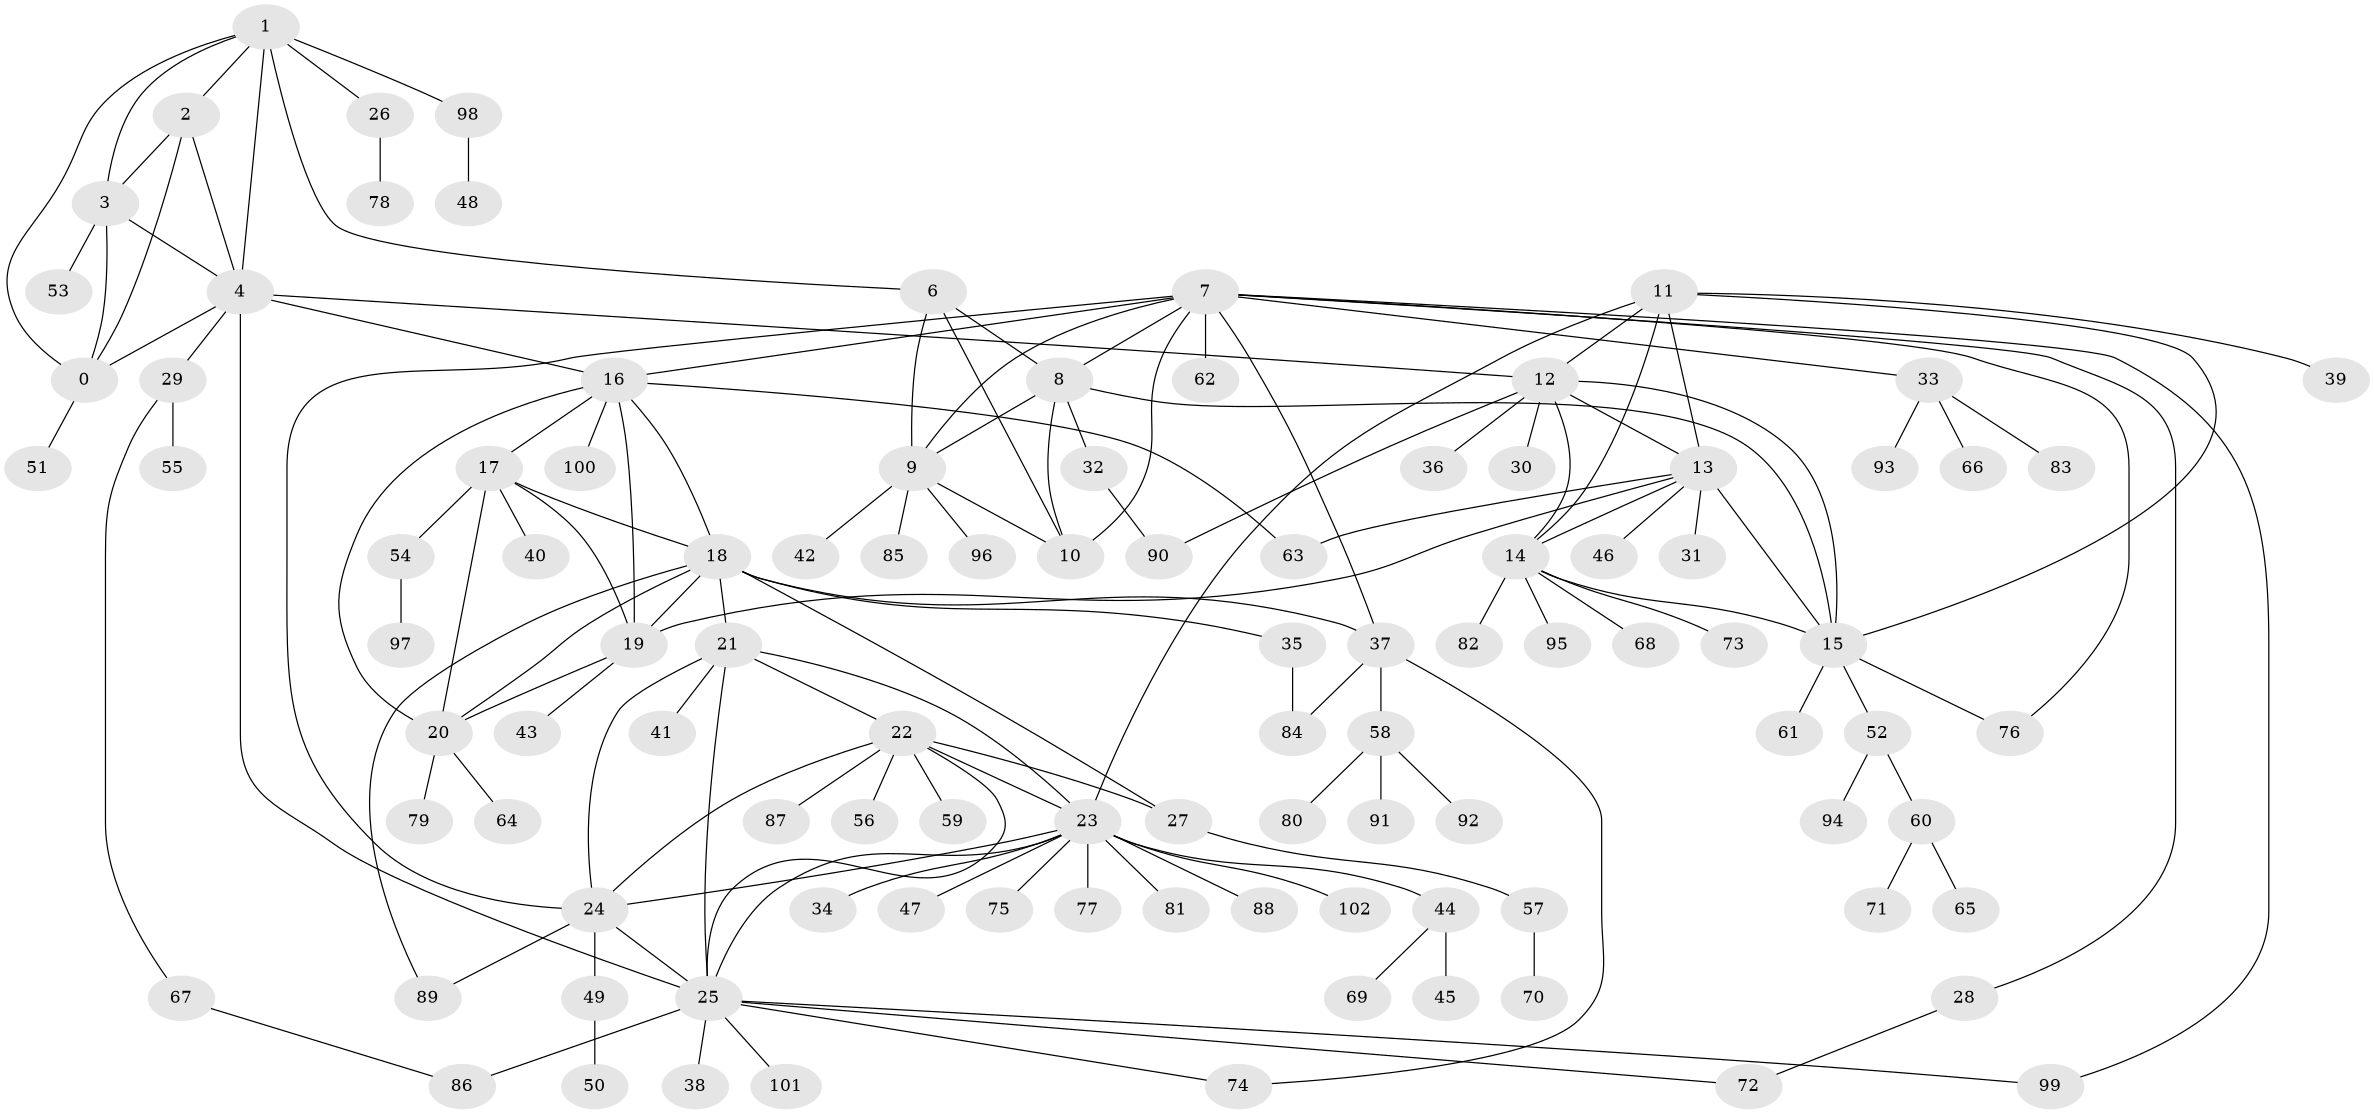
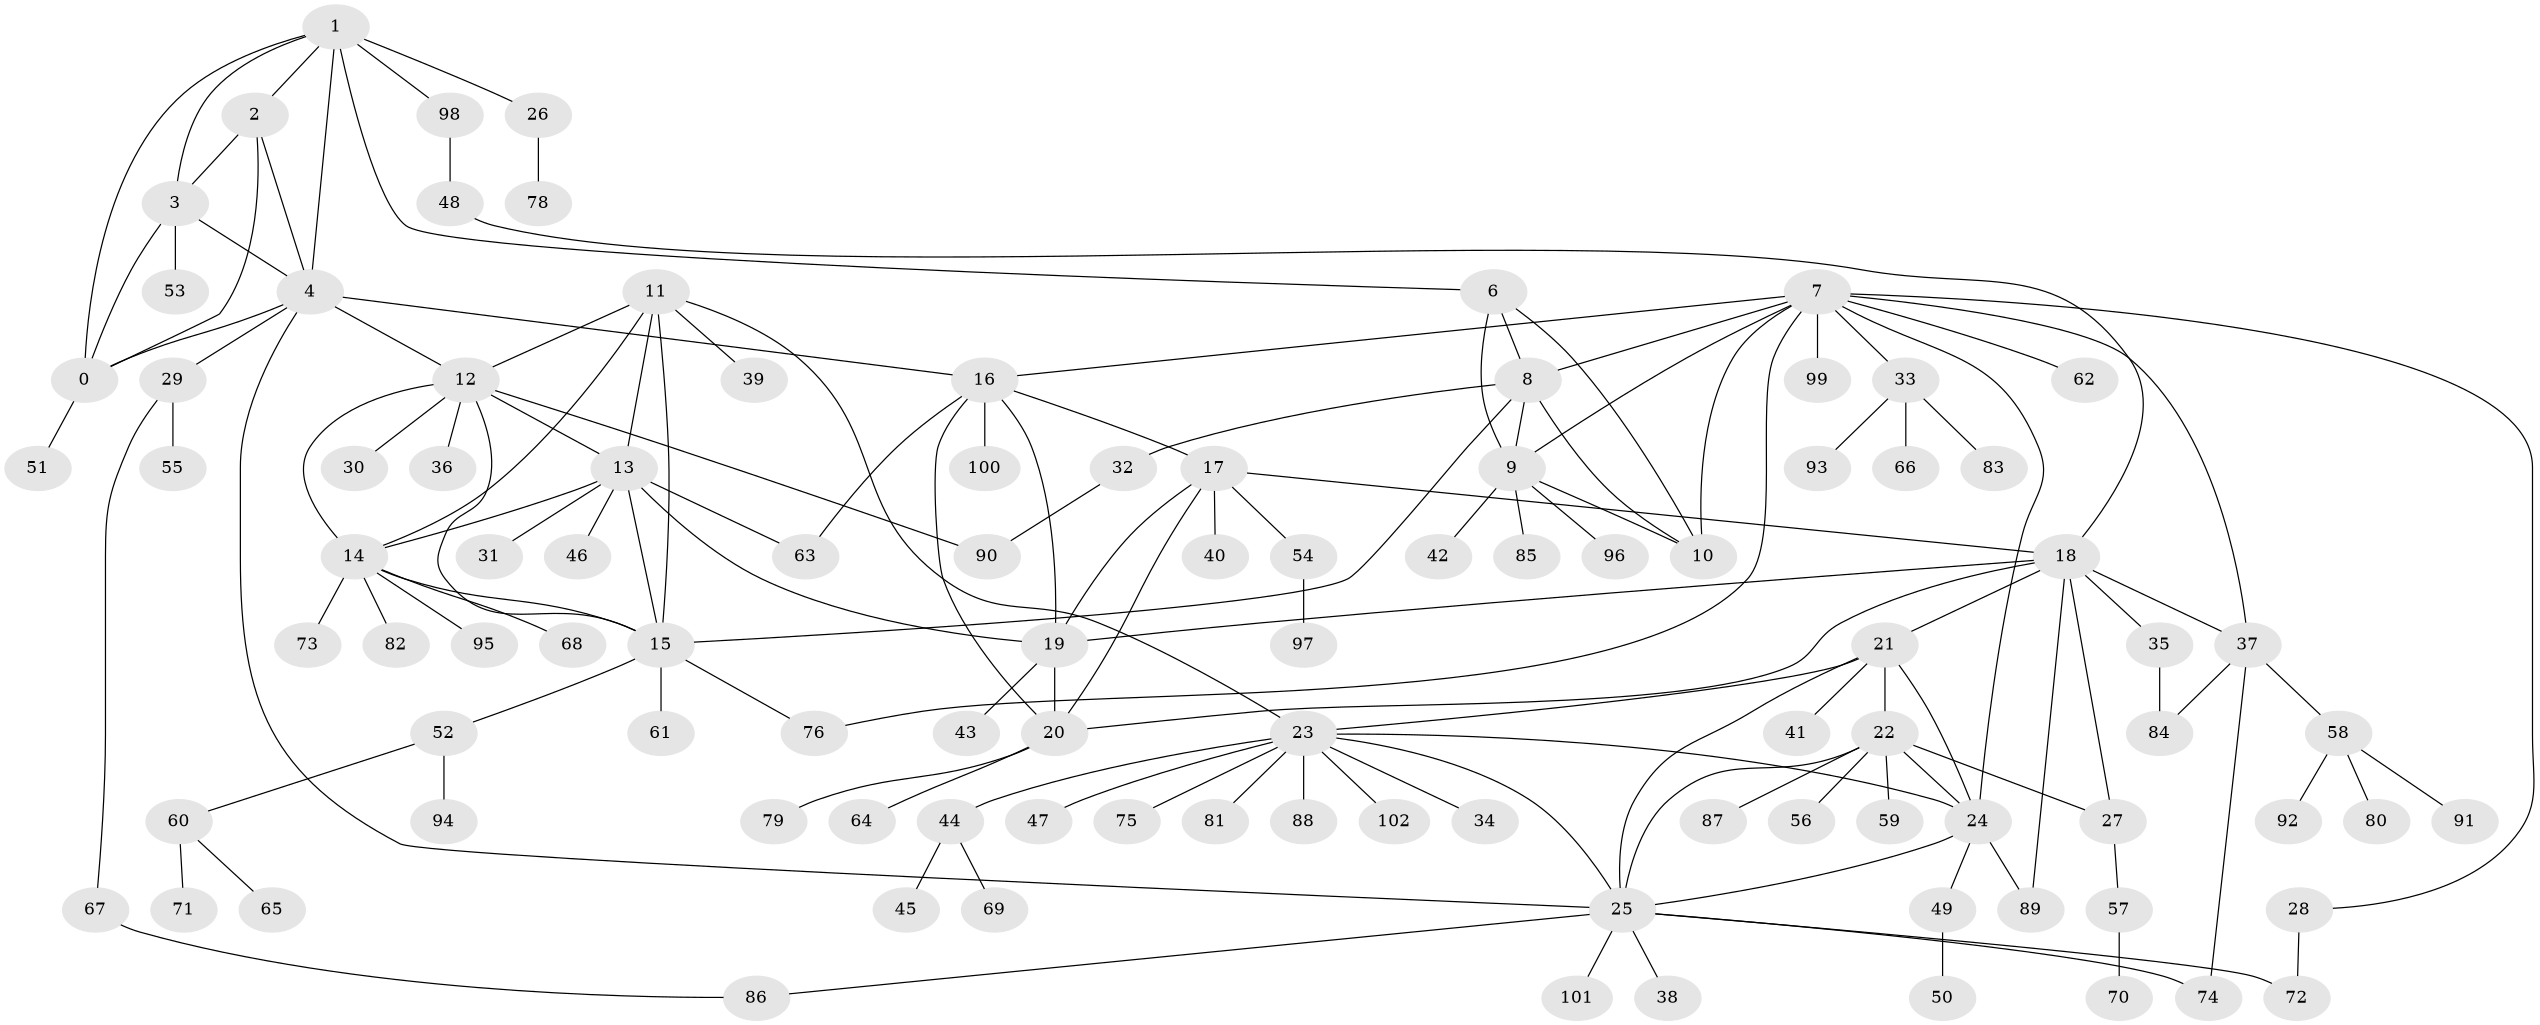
edge "16" -- "18": now "48" -- "18"
edge "22" -- "23": removed
node "77": removed
edge "25" -- "99": removed
